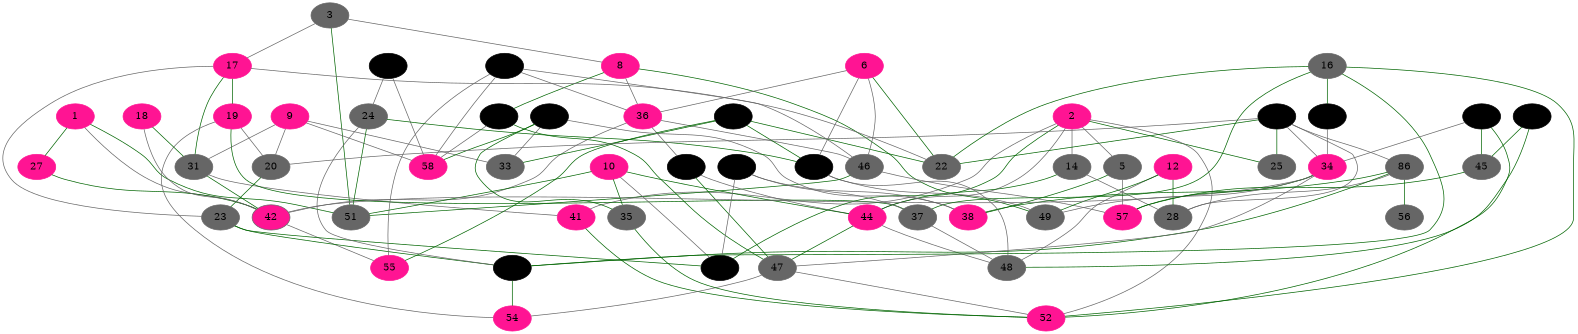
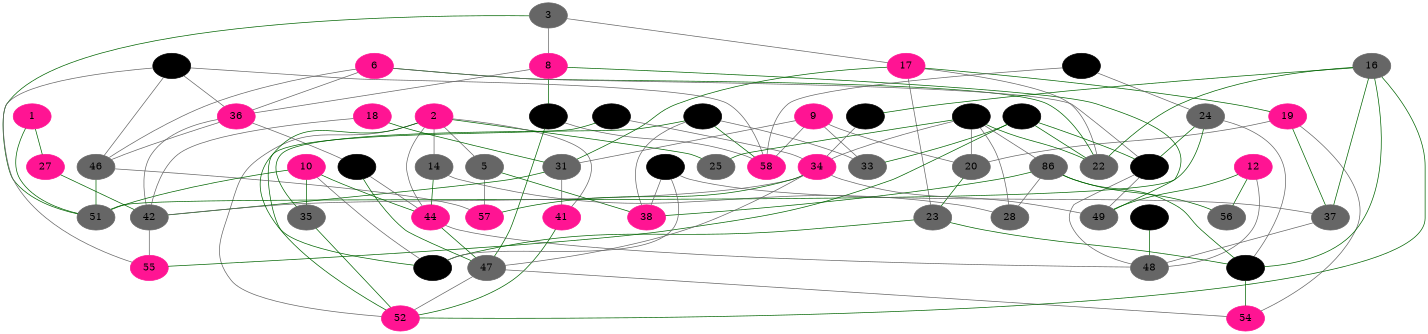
node "45": removed
edge "1" -- "42": removed
edge "12" -- "28": now "12" -- "56"
node "42": fillcolor deeppink -> gray40
